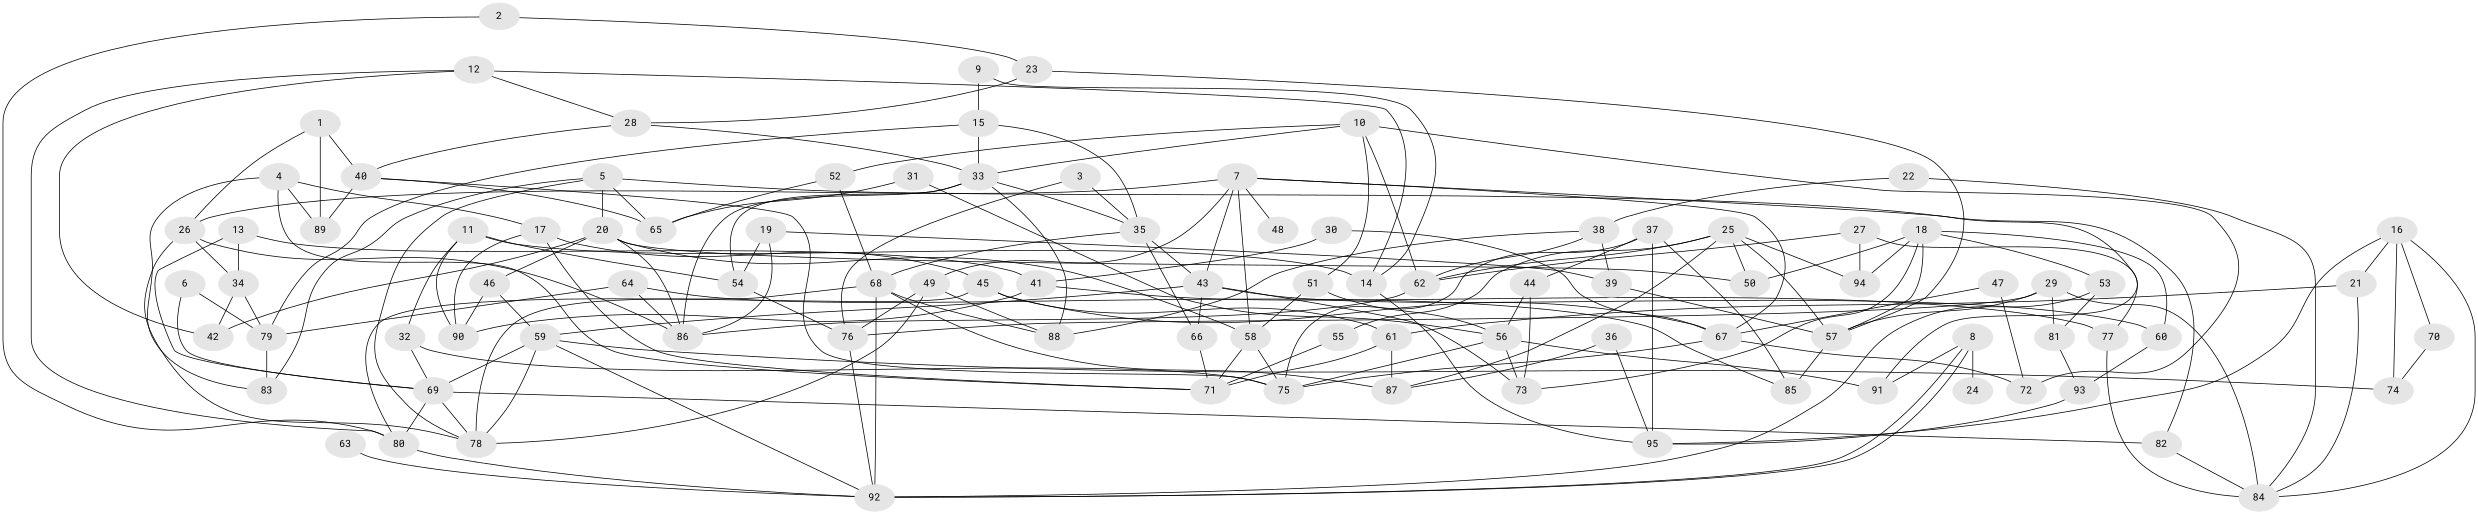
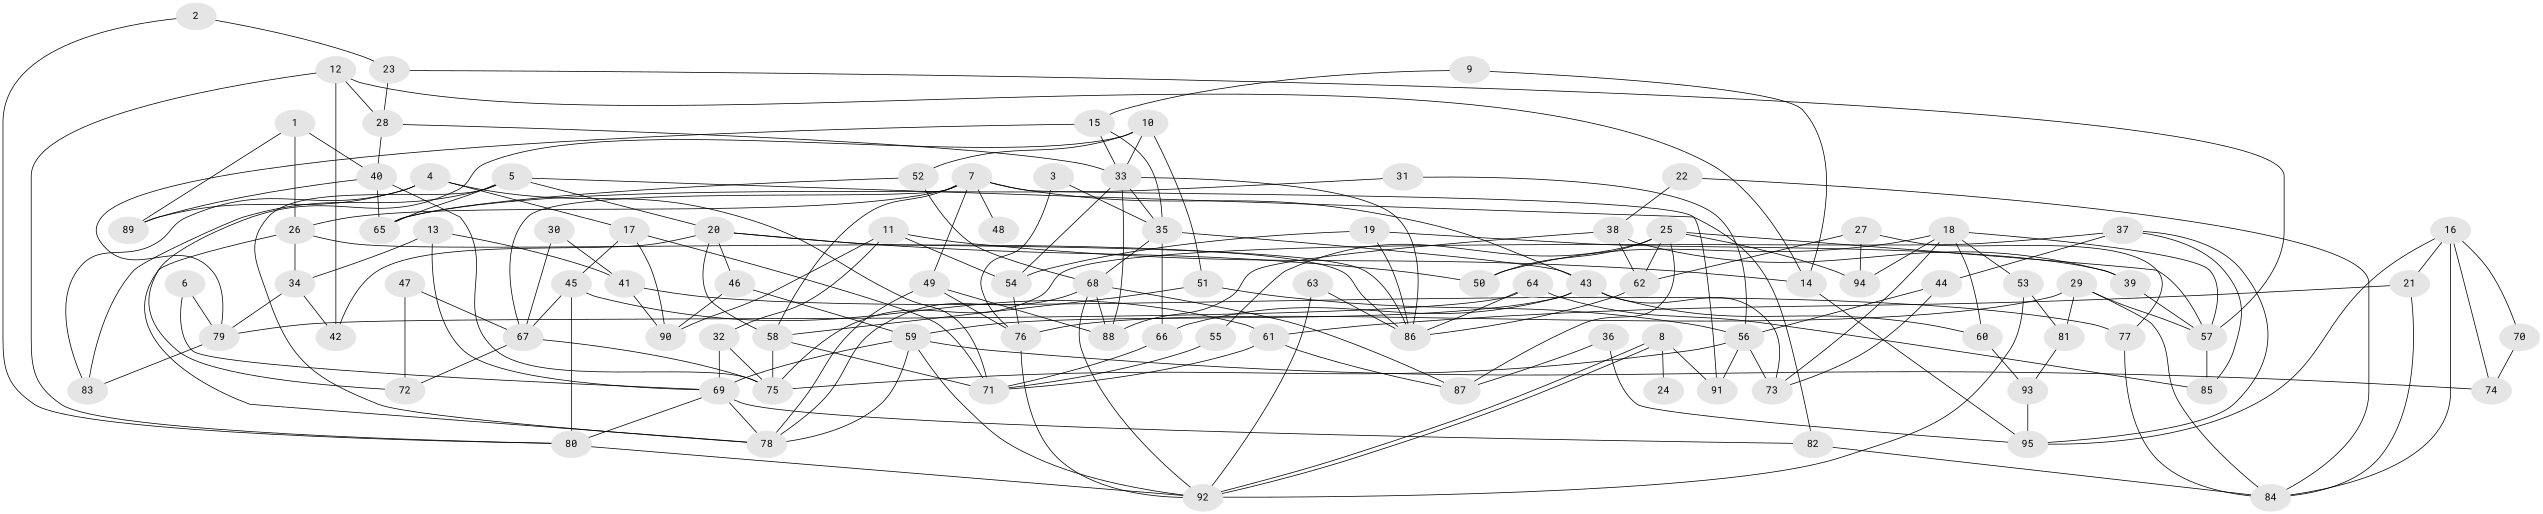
edge "10" -- "62": removed
edge "63" -- "86": added
